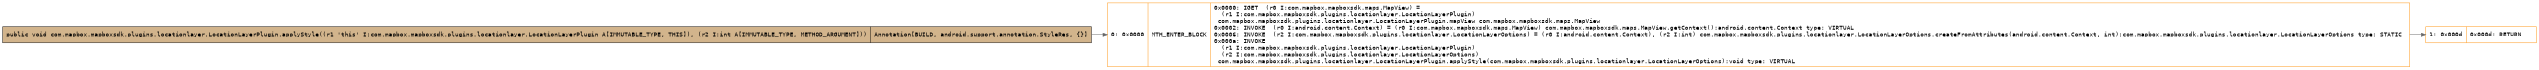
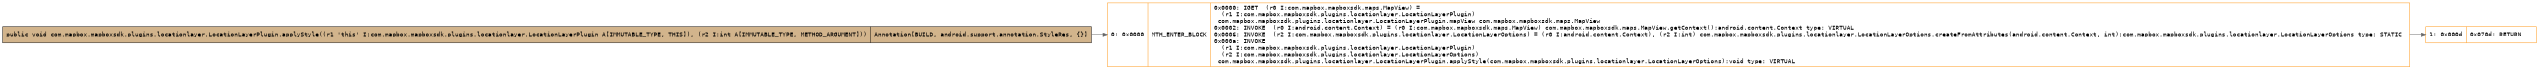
node "1: 0x000d": text "0x000d: RETURN" -> "0x070d: RETURN"
